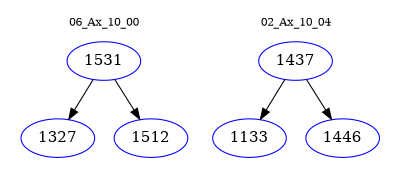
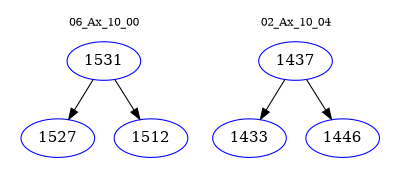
node "1327": label "1327" -> "1527"
node "1133": label "1133" -> "1433"
